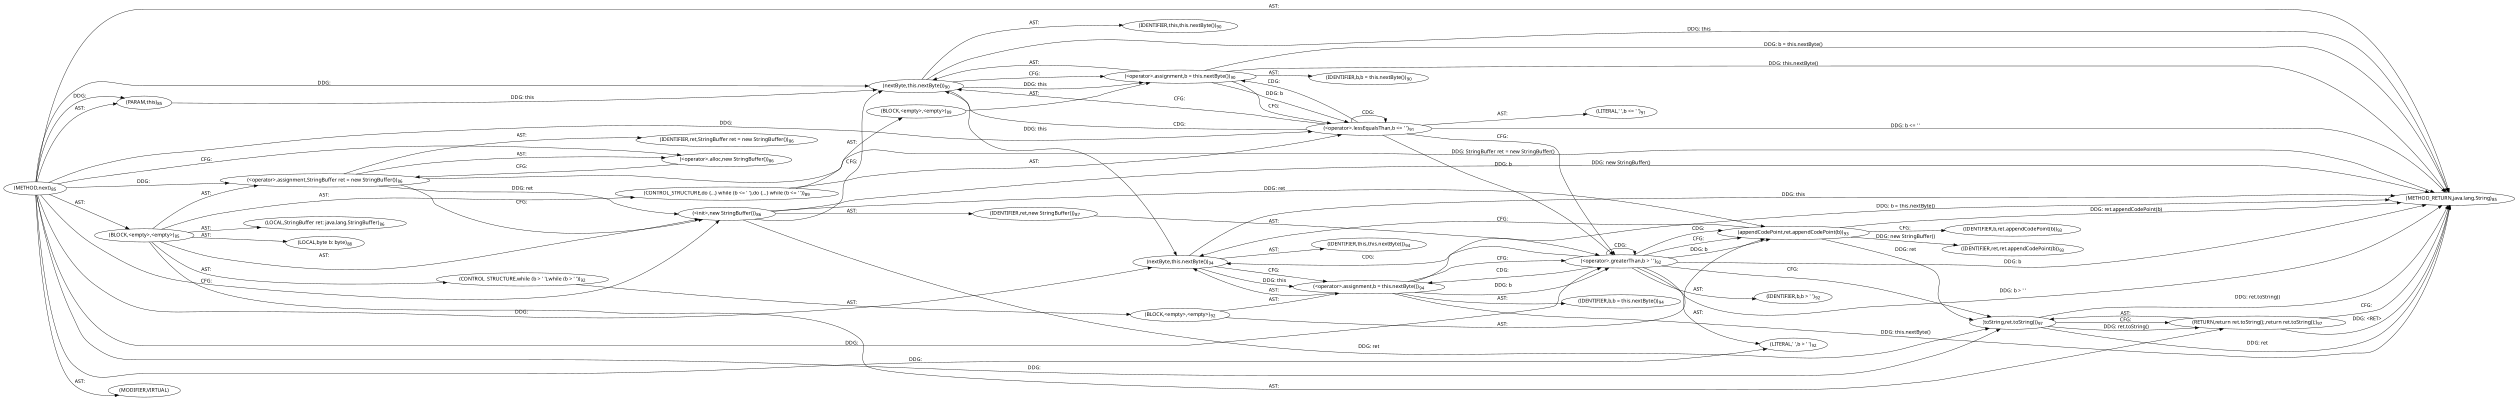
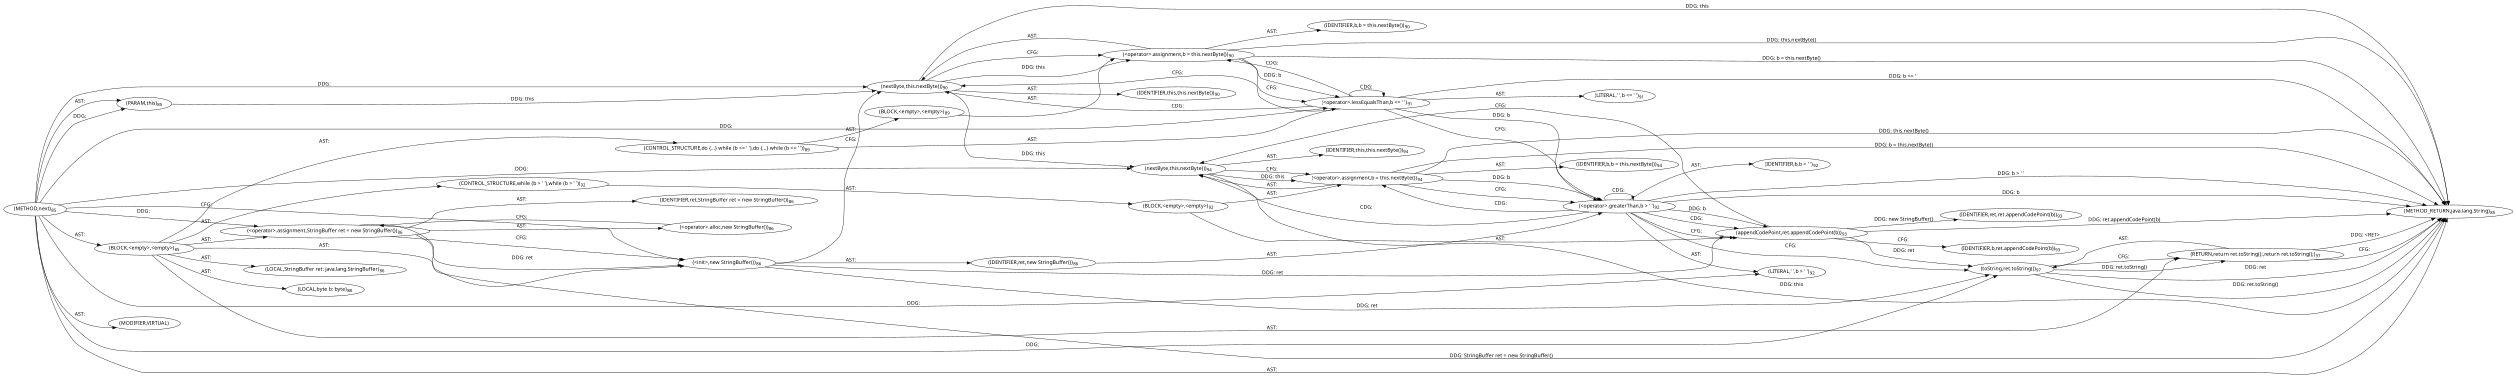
edge "(METHOD,next)" -> "(<operator>.alloc,new StringBuffer())": removed, label "CFG:"
edge "(<init>,new StringBuffer())" -> "(METHOD_RETURN,java.lang.String)": removed, label "DDG: new StringBuffer()"
node "(IDENTIFIER,ret,new StringBuffer())": text "87" -> "86"
edge "(METHOD,next)" -> "(<operator>.greaterThan,b > ' ')": removed, label "DDG:"
